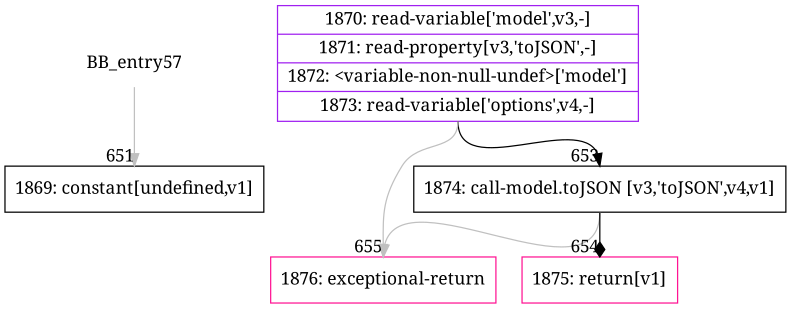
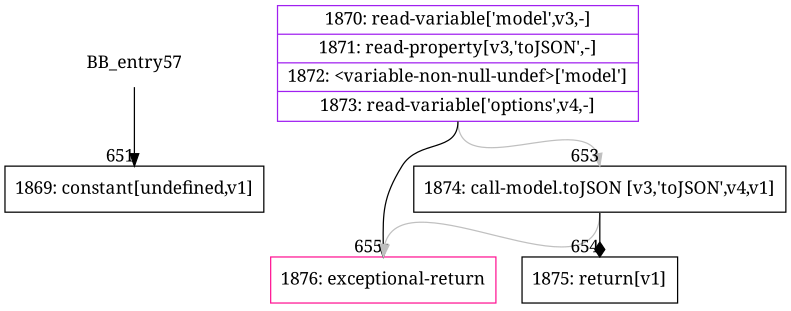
edge "BB_entry57" -> "1869: constant[undefined,v1]": color gray -> black
edge "1870: read-variable['model',v3,-]" -> "1874: call-model.toJSON [v3,'toJSON',v4,v1]": color black -> gray
edge "1870: read-variable['model',v3,-]" -> "1876: exceptional-return": color gray -> black
node "1875: return[v1]": color deeppink -> black
